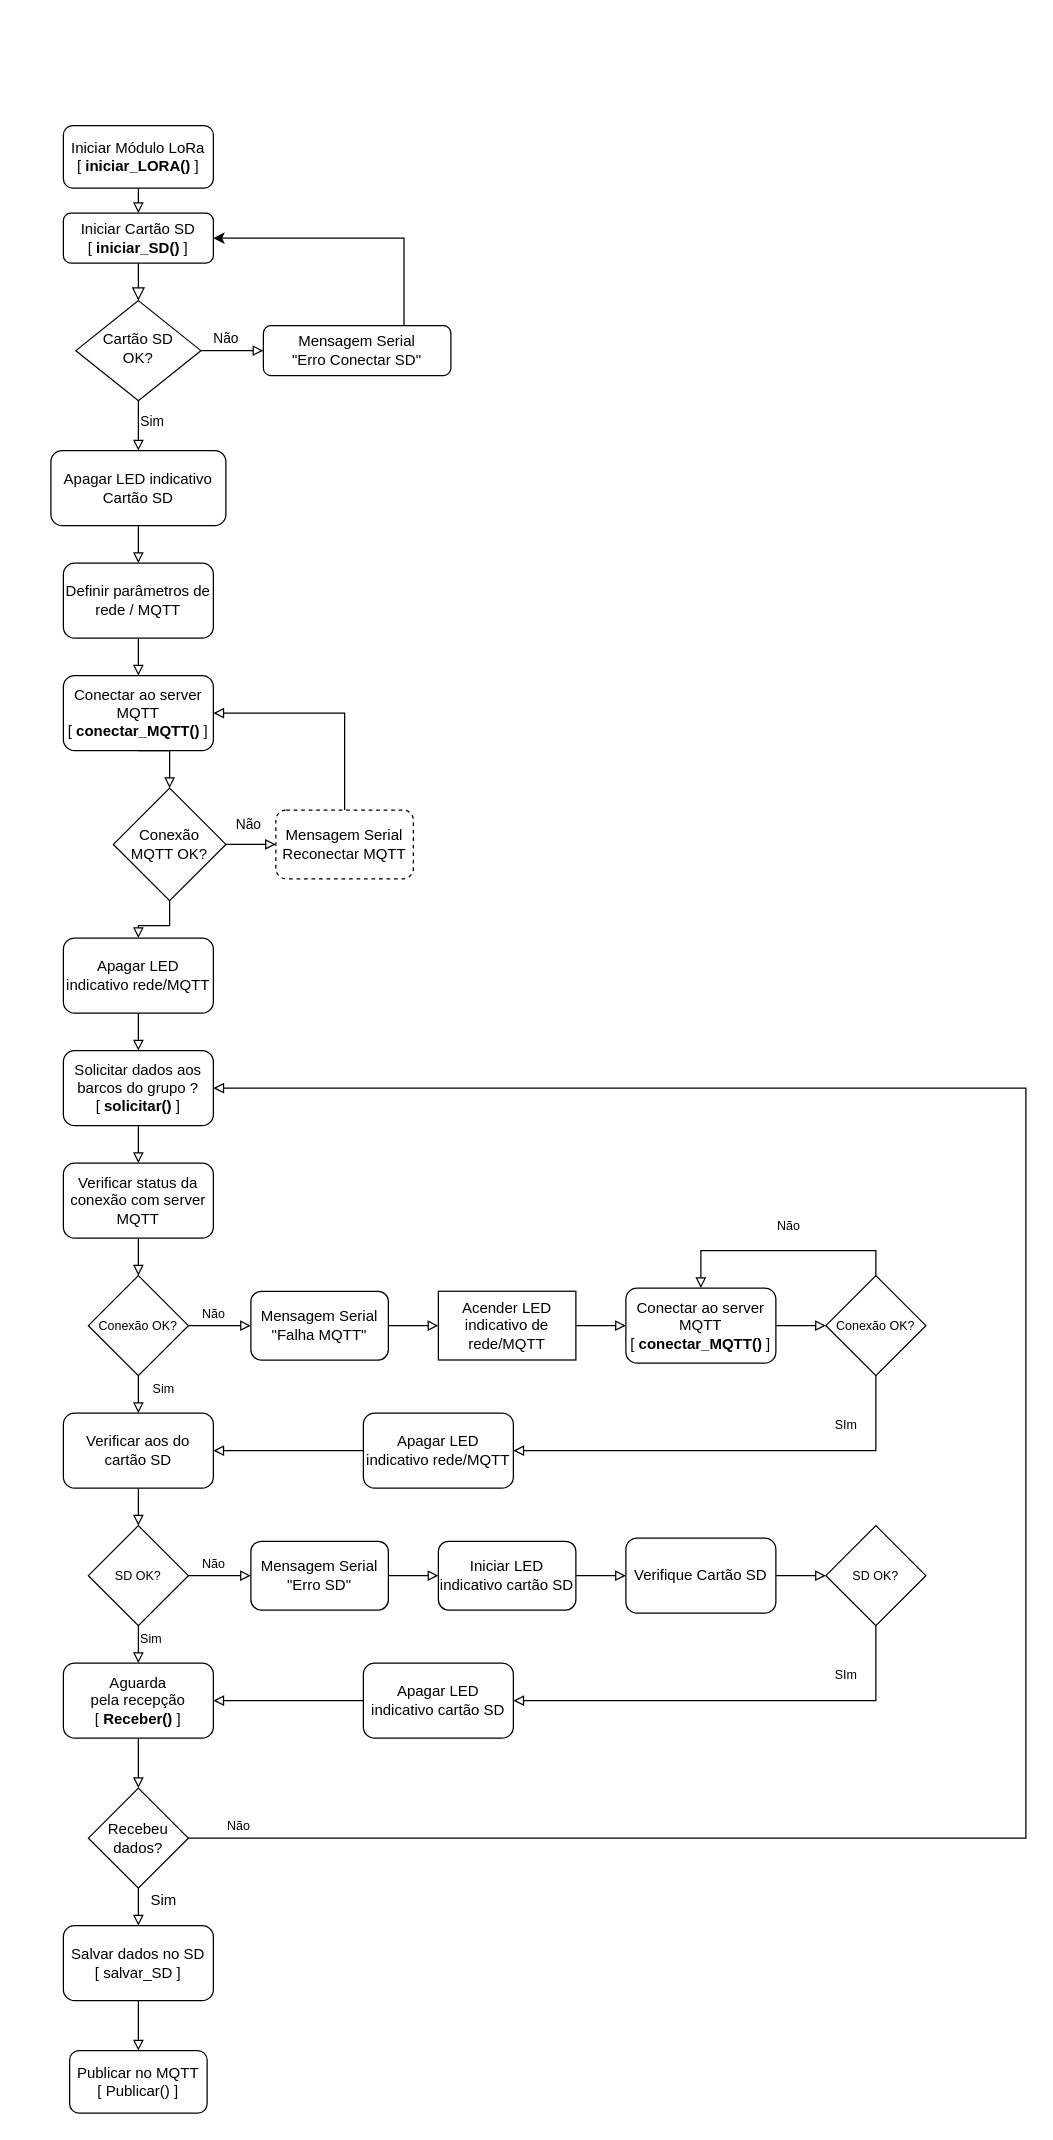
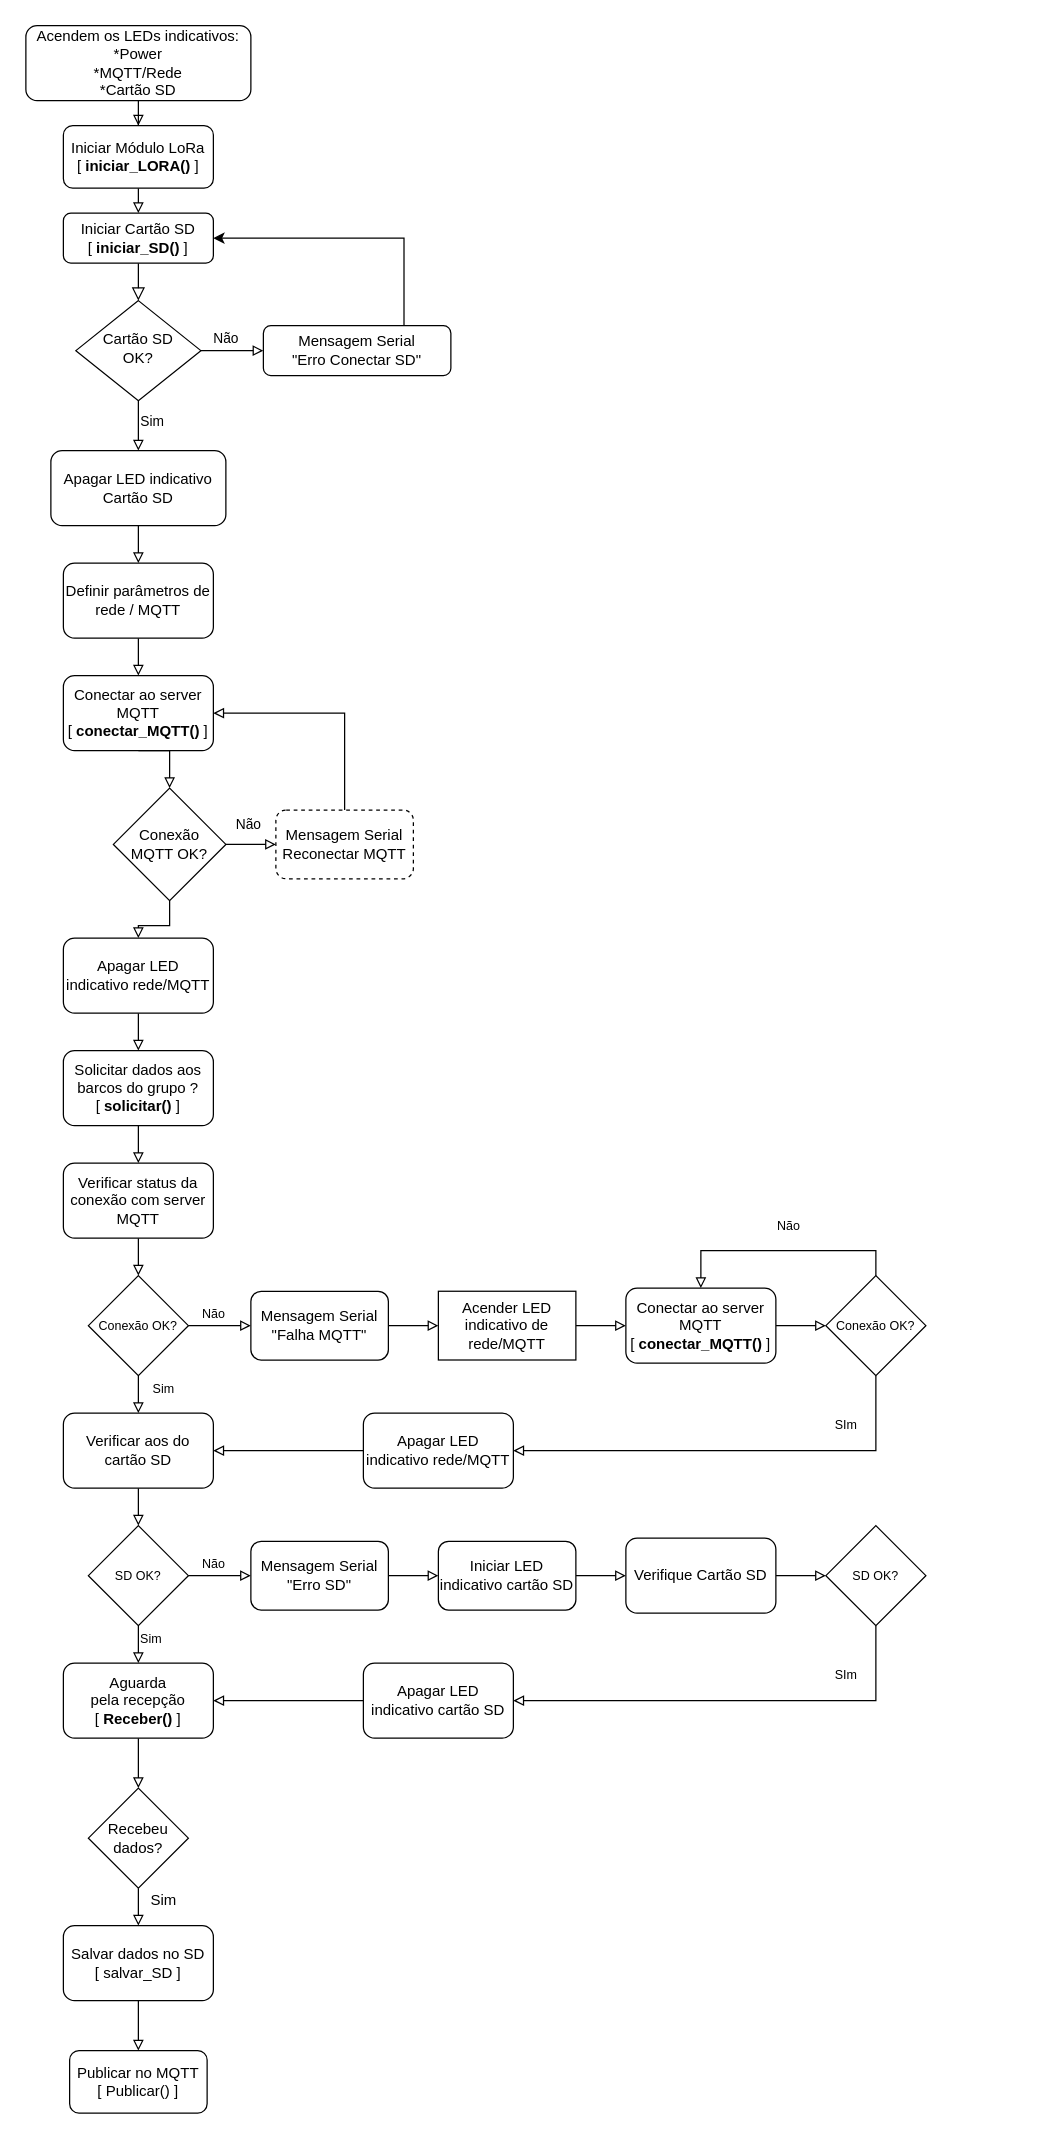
node "Acendem os LEDs indicativos: *Power *MQTT/Rede *Cartão SD": added
edge "Acendem os LEDs indicativos: *Power *MQTT/Rede *Cartão SD" -> "Iniciar Módulo LoRa [ iniciar_LORA() ]": added
edge "Recebeu dados?" -> "Solicitar dados aos barcos do grupo ? [ solicitar() ]": removed, label "Não"
